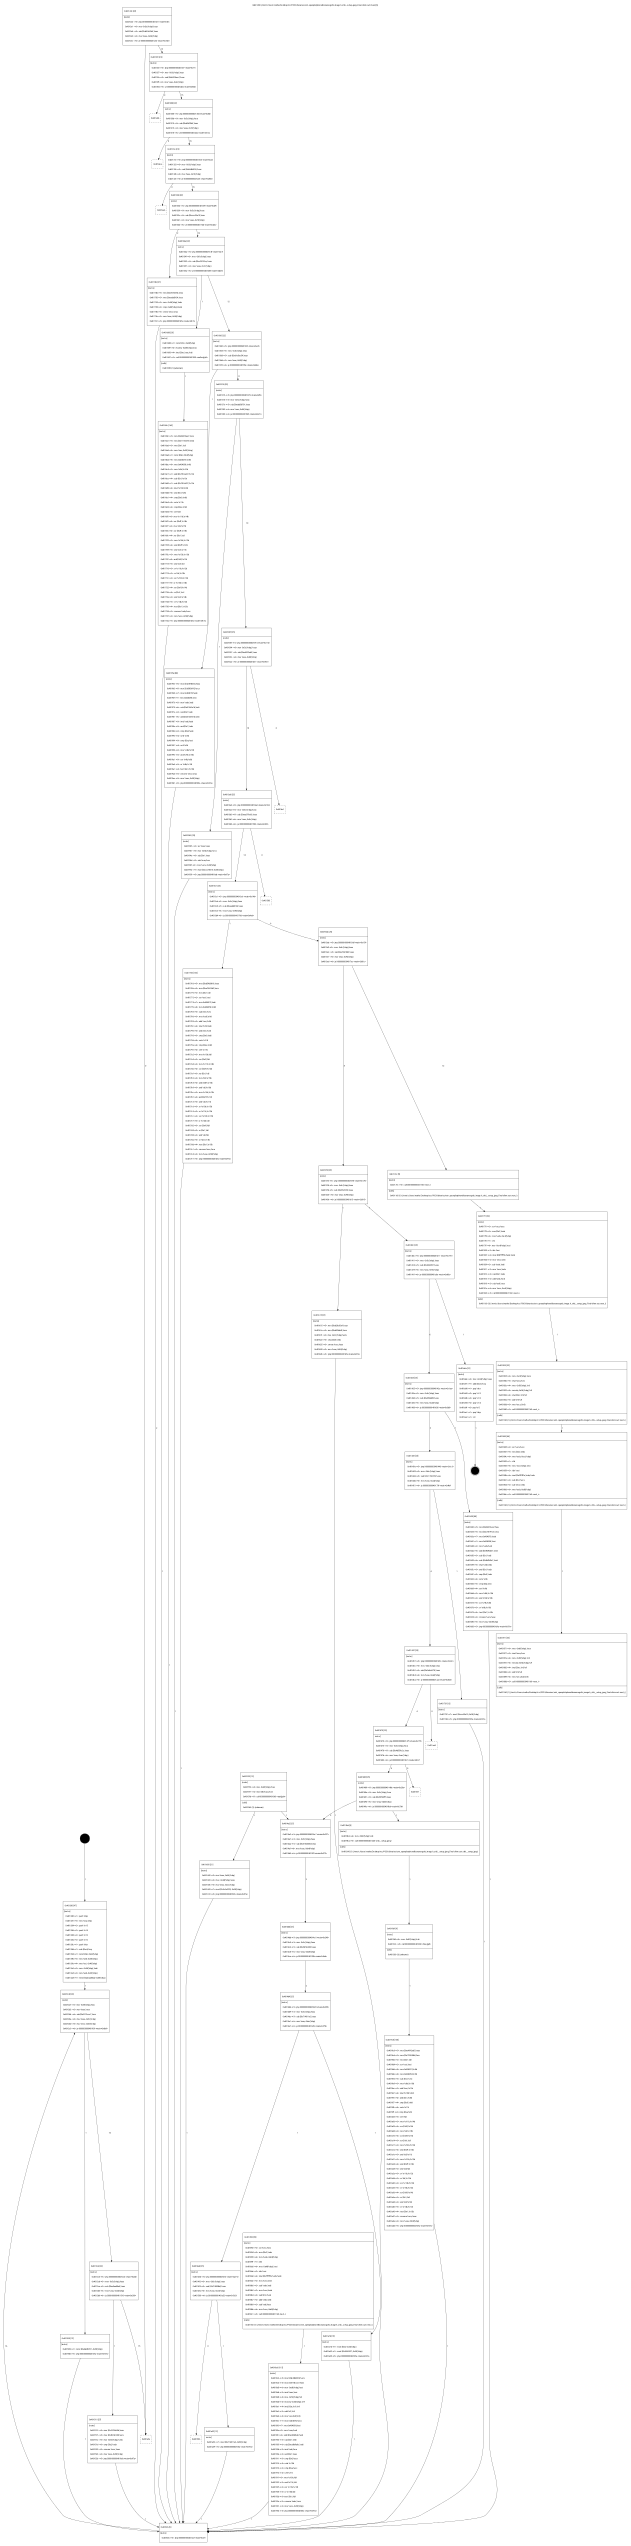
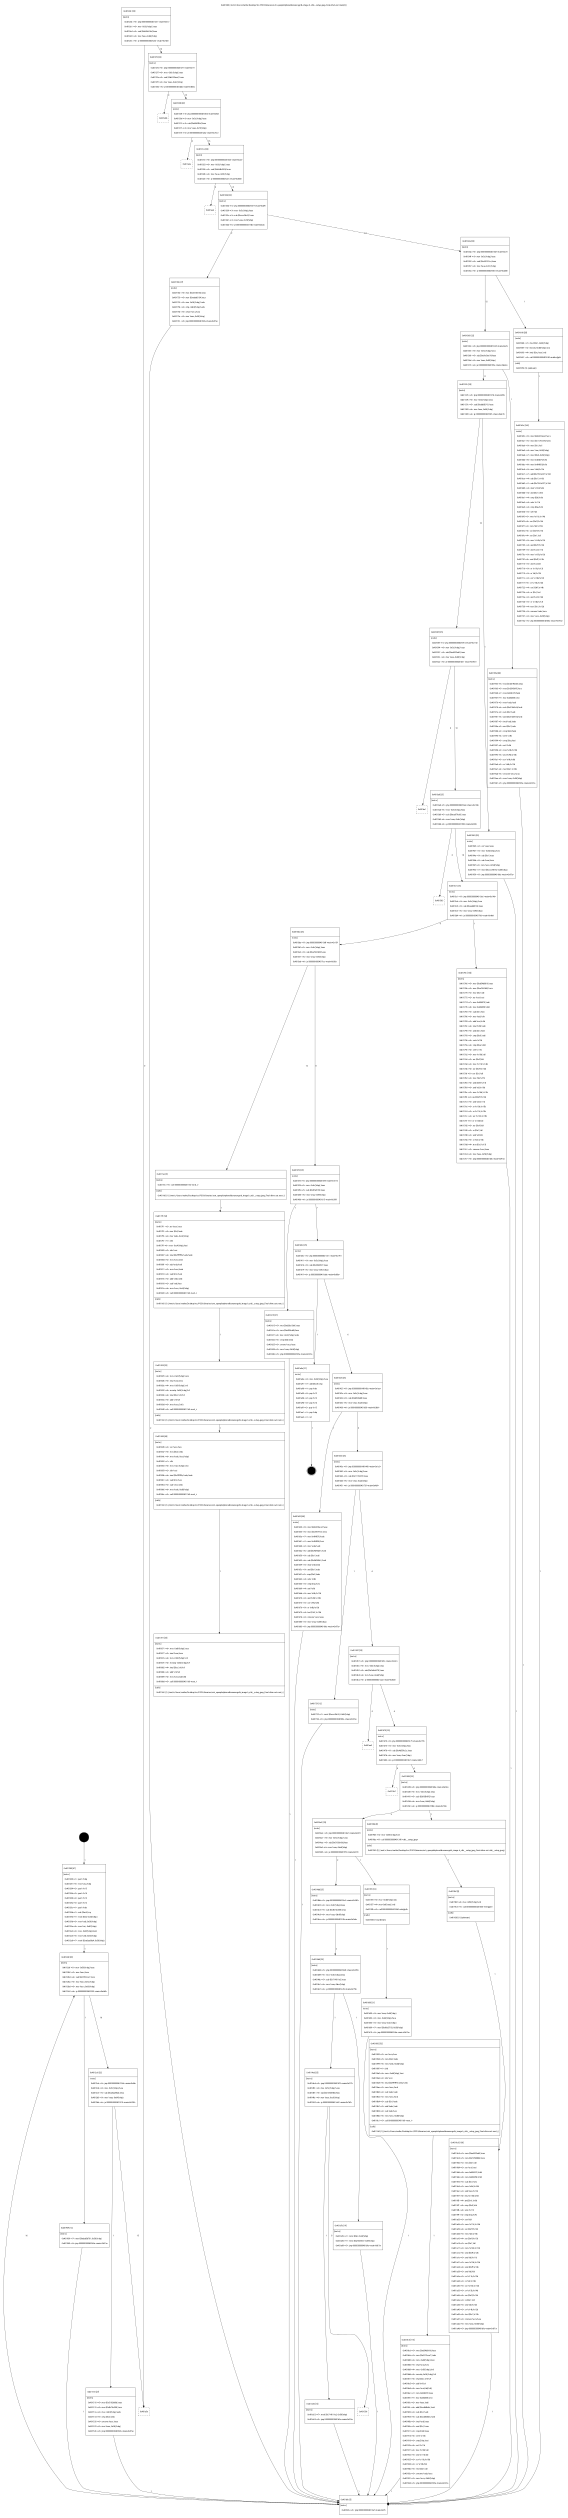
edge "0x4015f3 [13]" -> "0x4014a2 [25]": reversed
